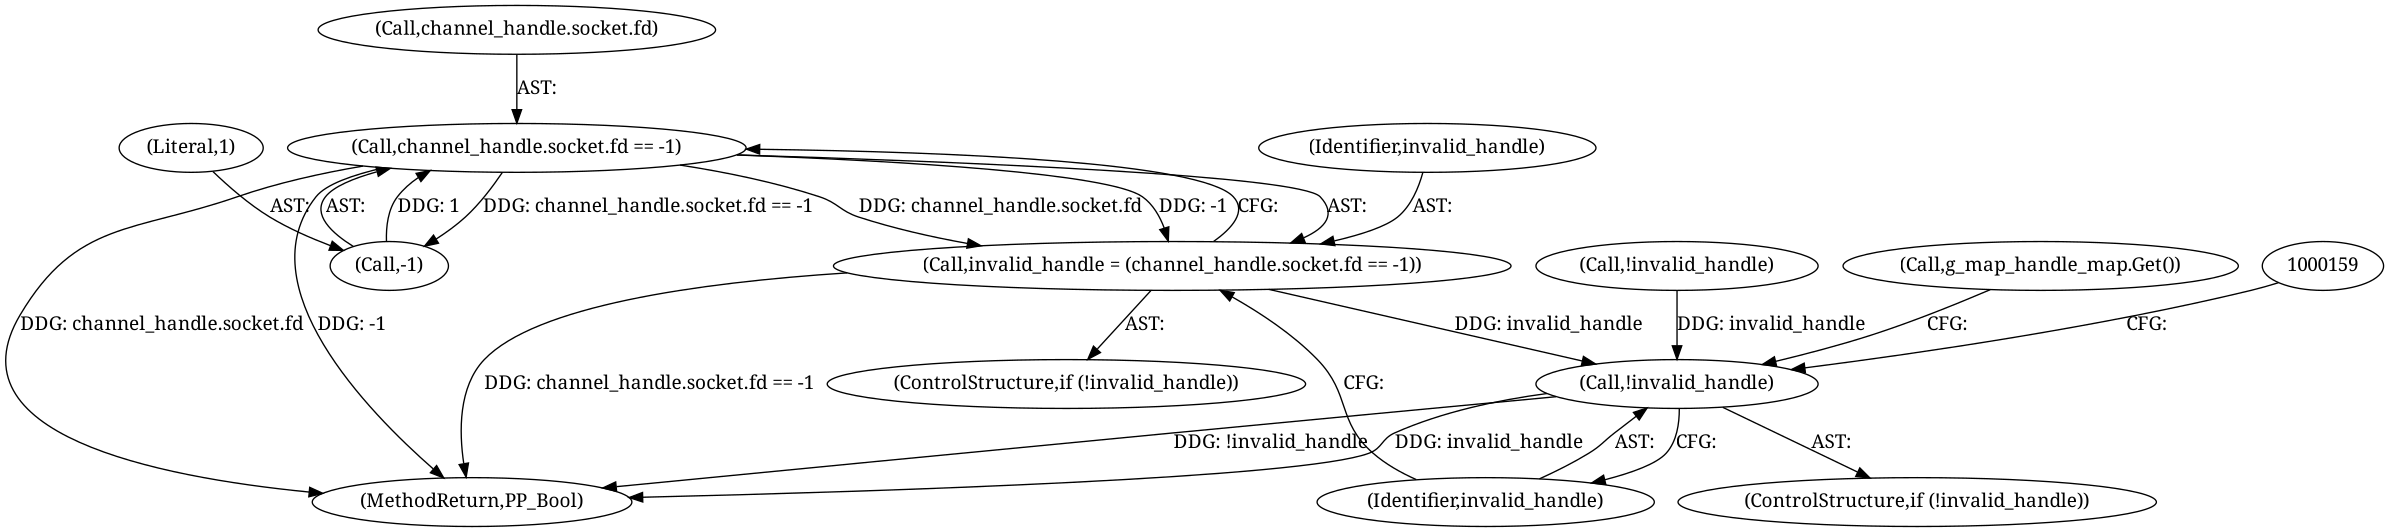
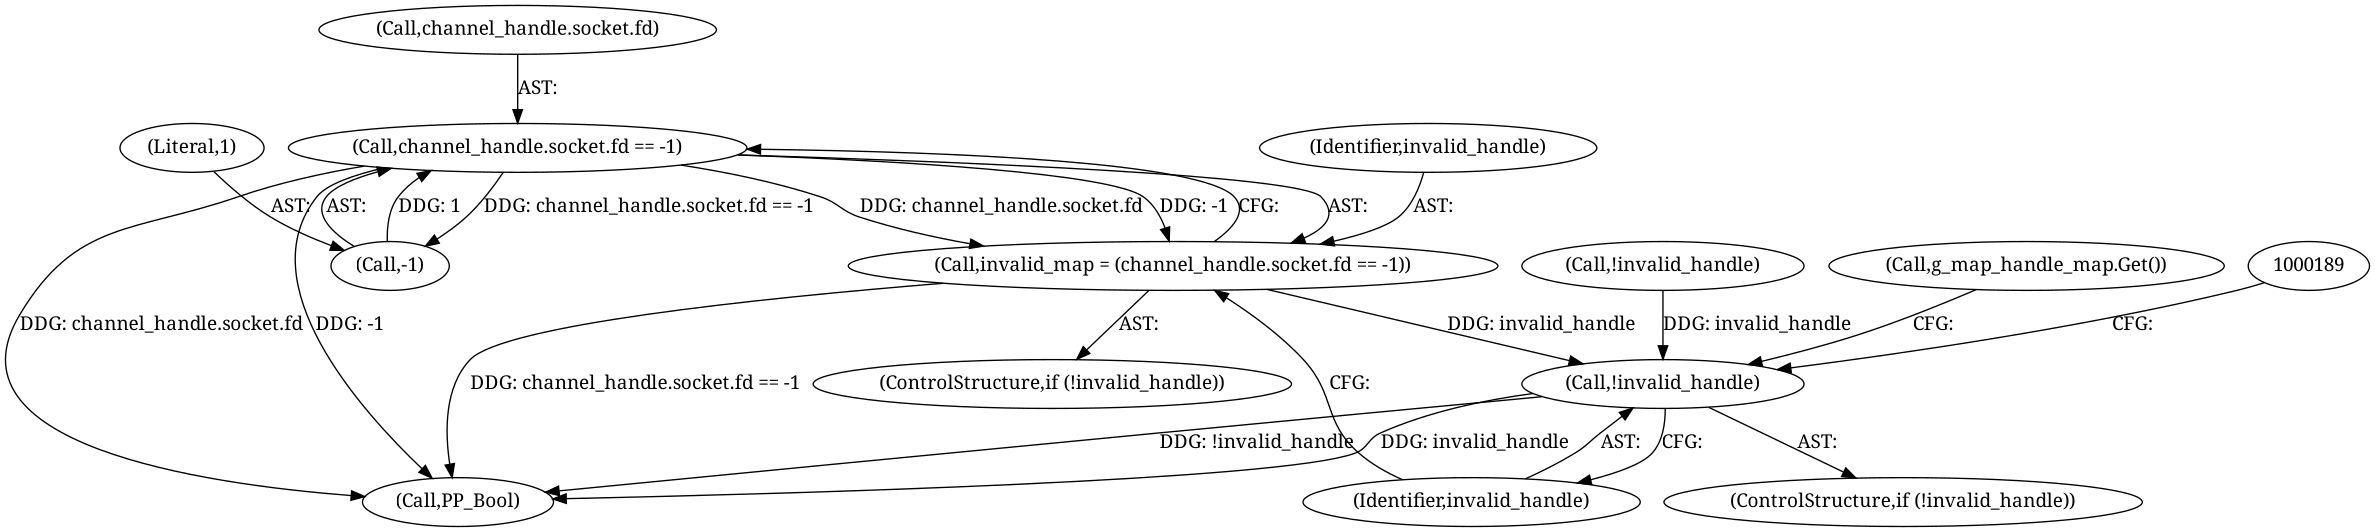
node "(Call,invalid_handle = (channel_handle.socket.fd == -1))": label "(Call,invalid_handle = (channel_handle.socket.fd == -1))" -> "(Call,invalid_map = (channel_handle.socket.fd == -1))"
node "1000159": label "1000159" -> "1000189"
node "(MethodReturn,PP_Bool)": label "(MethodReturn,PP_Bool)" -> "(Call,PP_Bool)"
